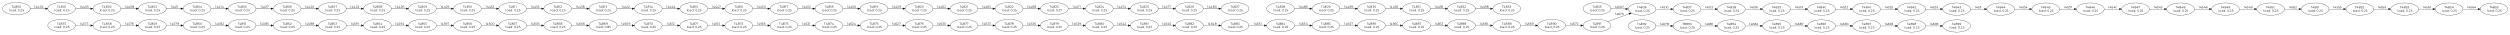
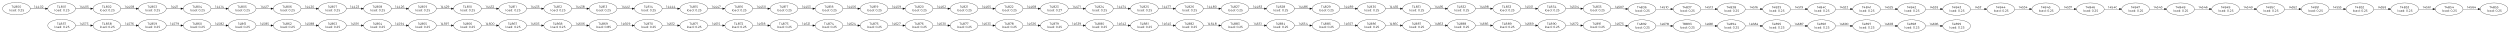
edge "T4827 load: 0.25" -> "T4828 load: 0.25": added, label "14483"
node "T4834 load: 0.25": added
edge "T4891 load: 0.25" -> "T4836 load: 0.25": now "T4891 load: 0.25" -> "T4892 load: 0.25"
